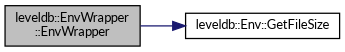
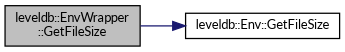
node "leveldb::EnvWrapper ::EnvWrapper": label "leveldb::EnvWrapper ::EnvWrapper" -> "leveldb::EnvWrapper ::GetFileSize"
